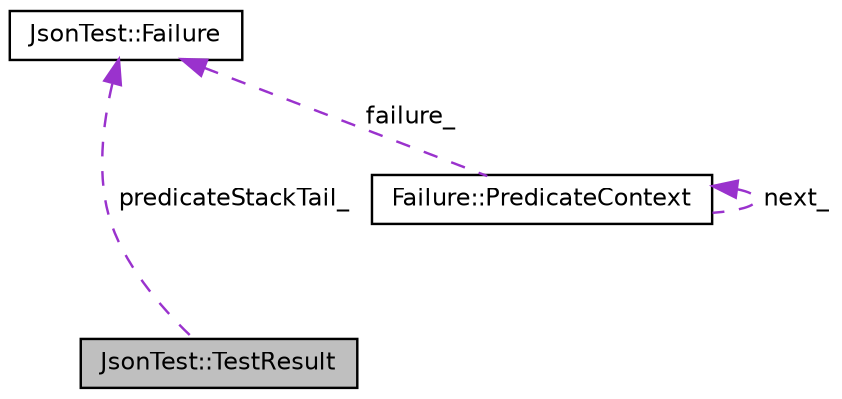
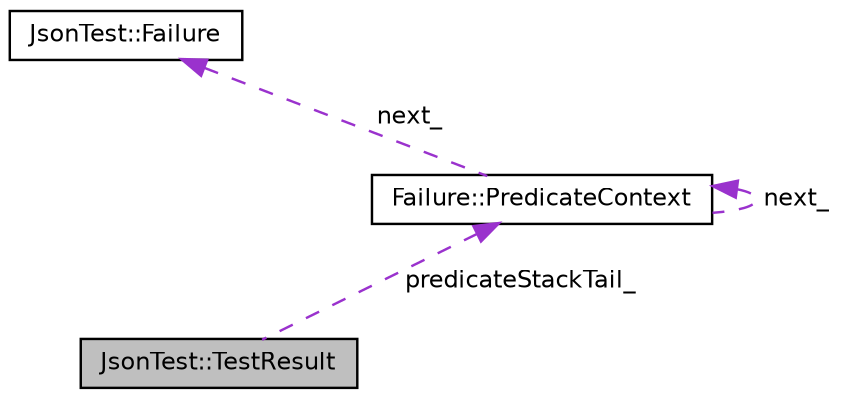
edge "Failure::PredicateContext" -> "JsonTest::Failure": label " failure_" -> " next_"
edge "JsonTest::TestResult" -> "JsonTest::Failure": now "JsonTest::TestResult" -> "Failure::PredicateContext"
